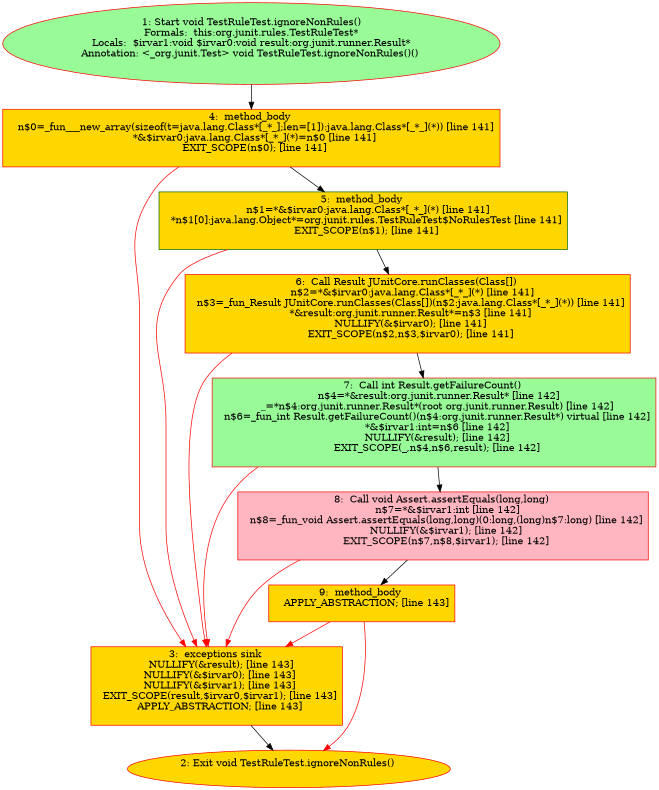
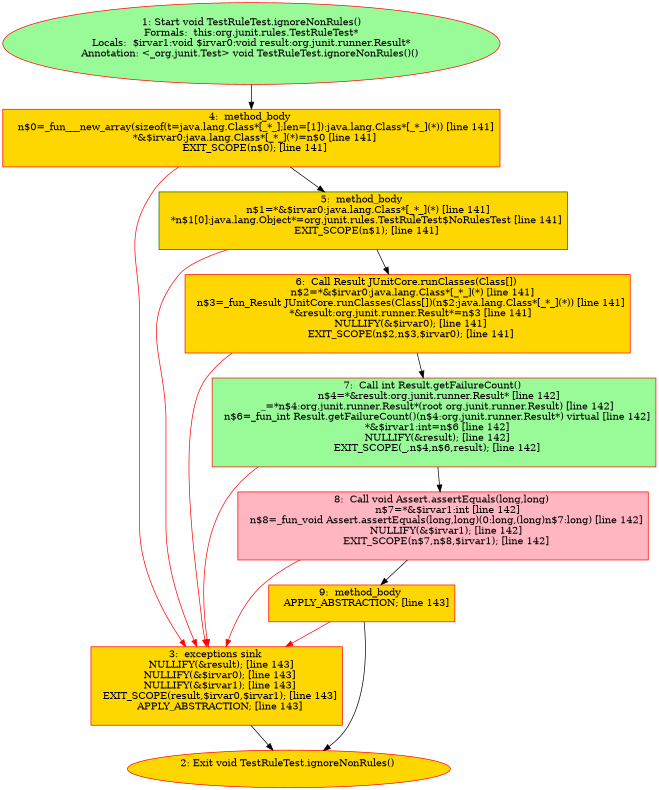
edge "9:  method_body APPLY_ABSTRACTION; [line 143]" -> "2: Exit void TestRuleTest.ignoreNonRules()": color red -> black
